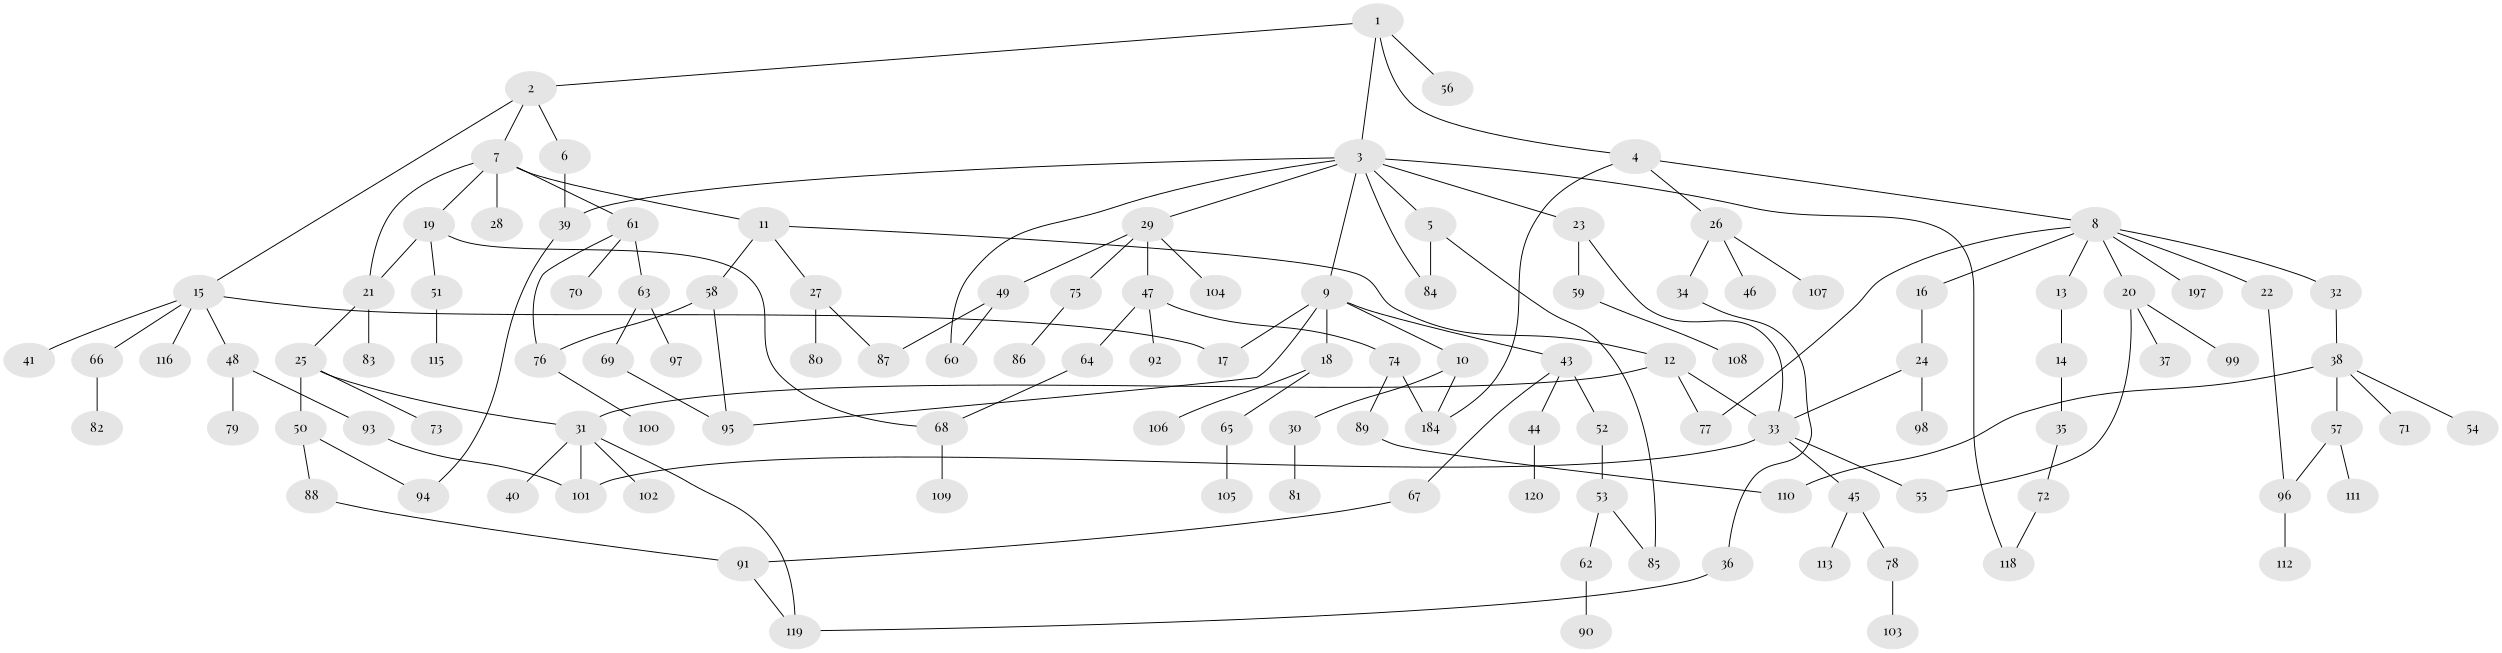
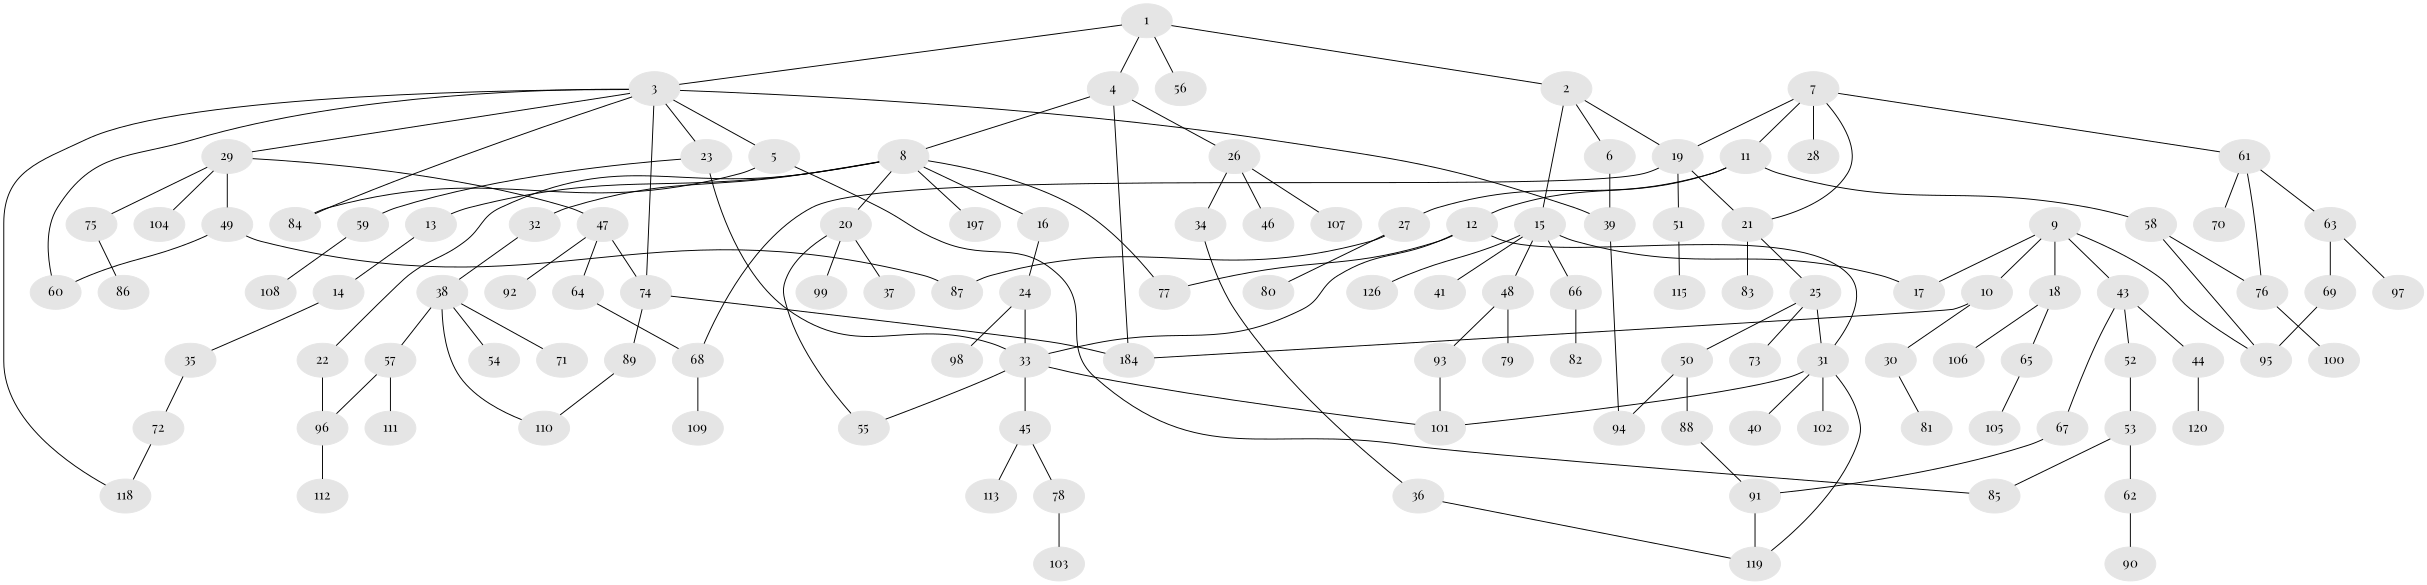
edge "2" -- "7": now "2" -- "19"
edge "3" -- "9": now "3" -- "74"
node "116": label "116" -> "126"
